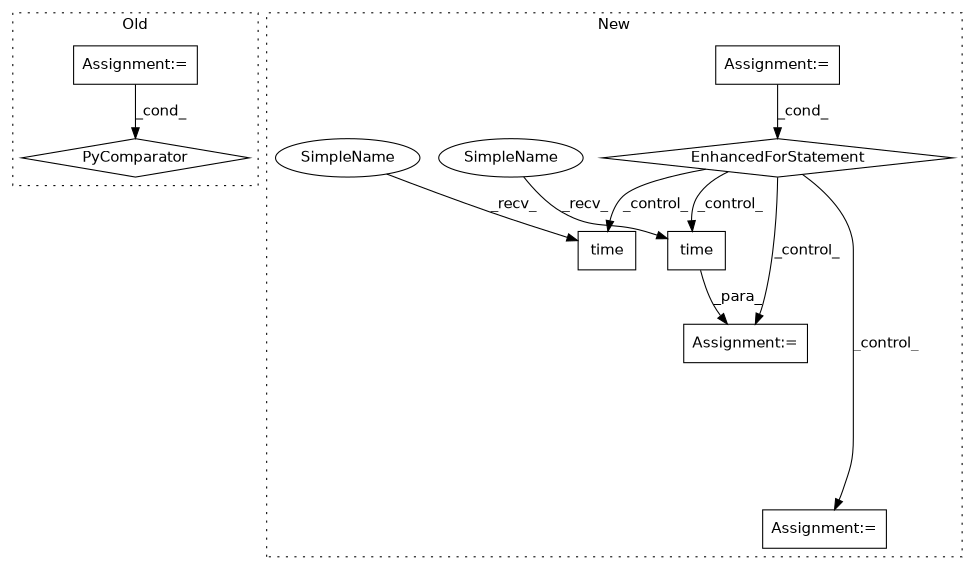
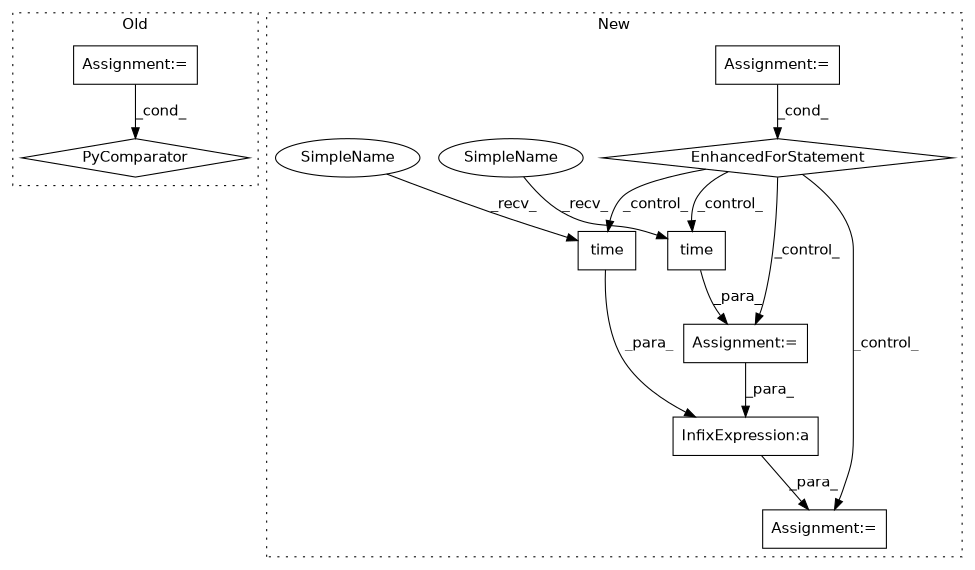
node "InfixExpression:a": added
